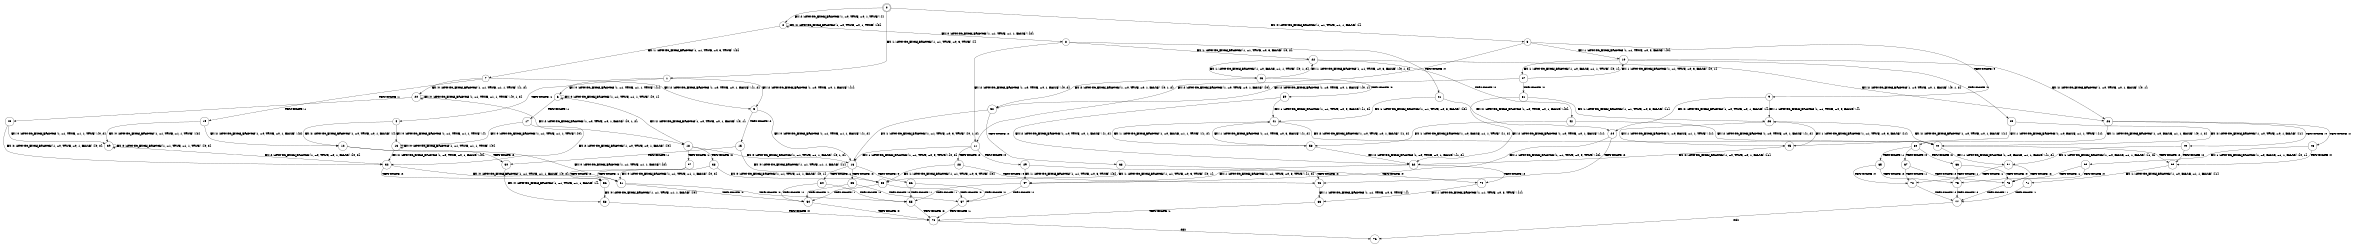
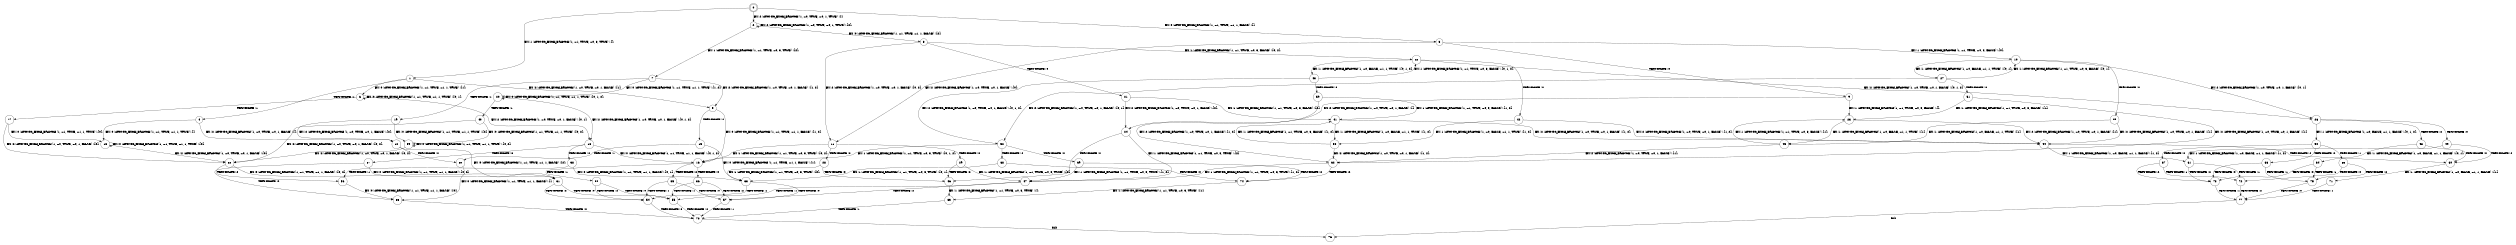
edge "18" -> "37": label "TERMINATE !1" -> "TERMINATE !8"
node "69": added
edge "37" -> "56": now "37" -> "53"
